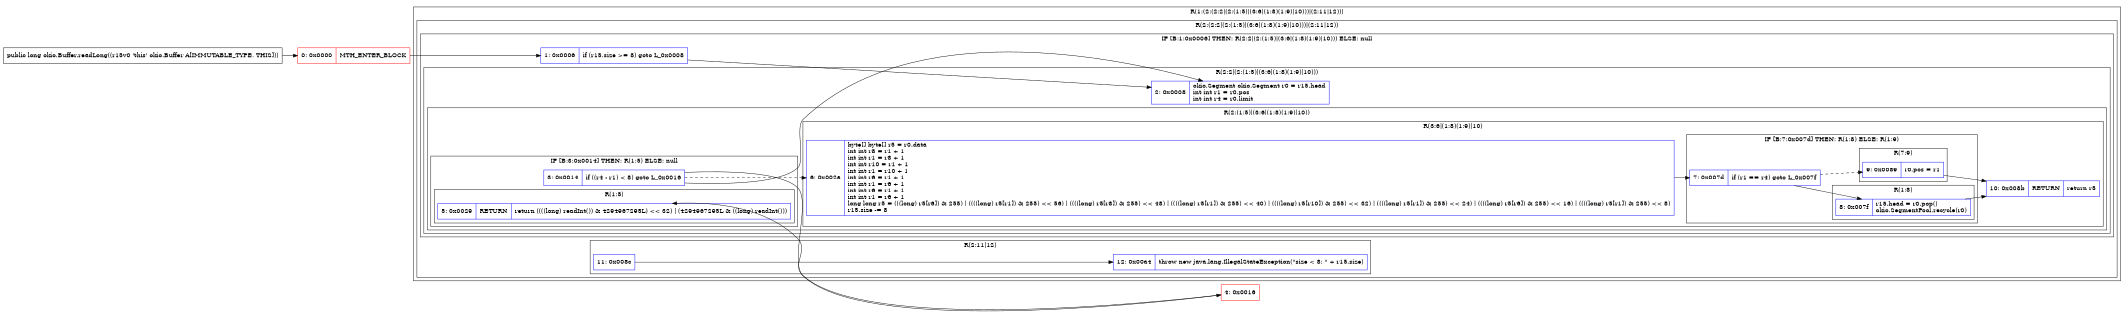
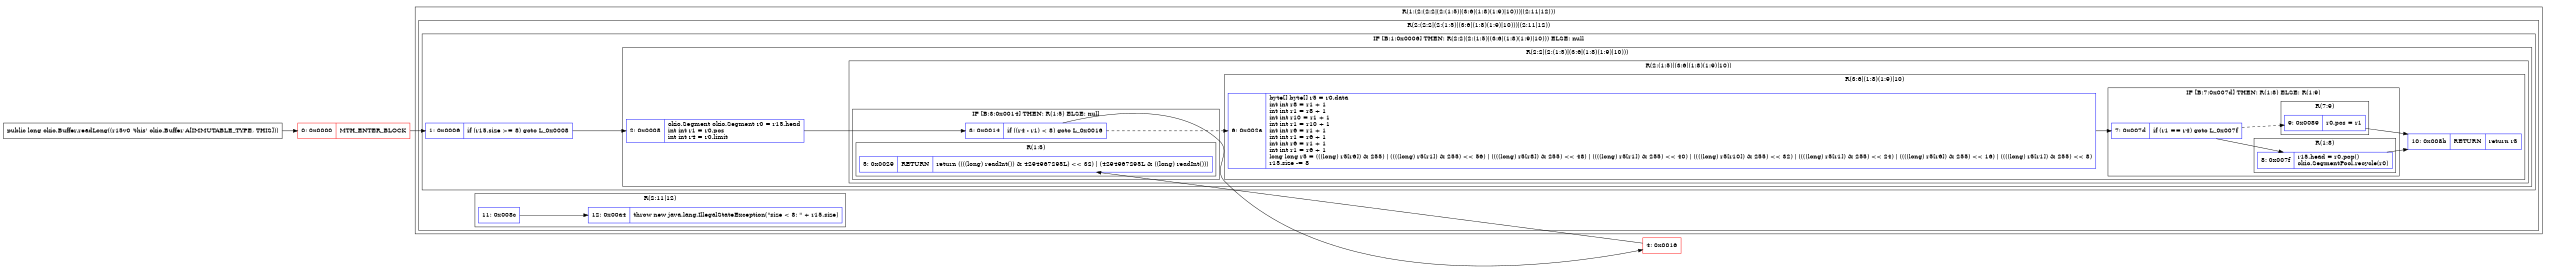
edge "3: 0x0014" -> "2: 0x0008": reversed
